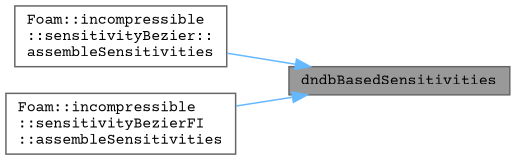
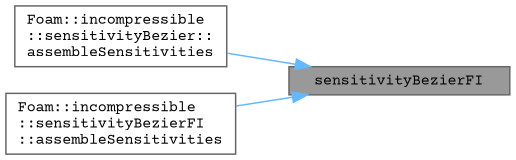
node "dndbBasedSensitivities": label "dndbBasedSensitivities" -> "sensitivityBezierFI"
